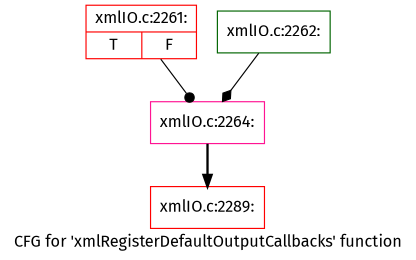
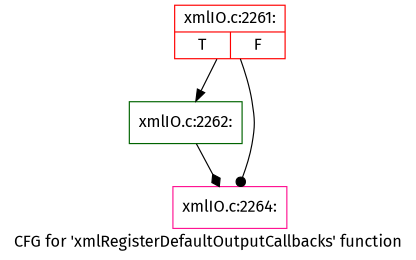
edge "xmlIO.c:2261:" -> "xmlIO.c:2262:": added
node "xmlIO.c:2289:": removed
